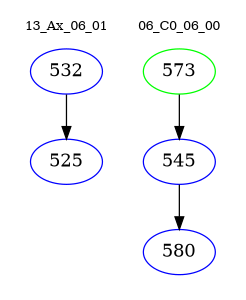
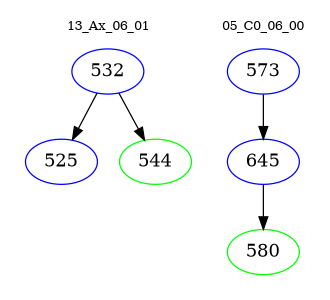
cluster "06_C0_06_00": label "06_C0_06_00" -> "05_C0_06_00"
node "573": color green -> blue
node "544": added
node "545": label "545" -> "645"
node "580": color blue -> green
